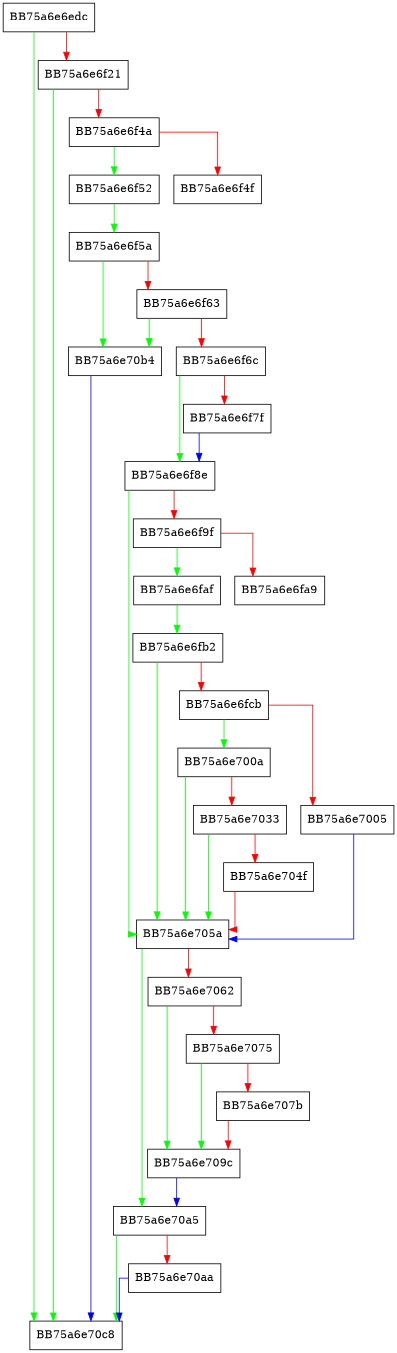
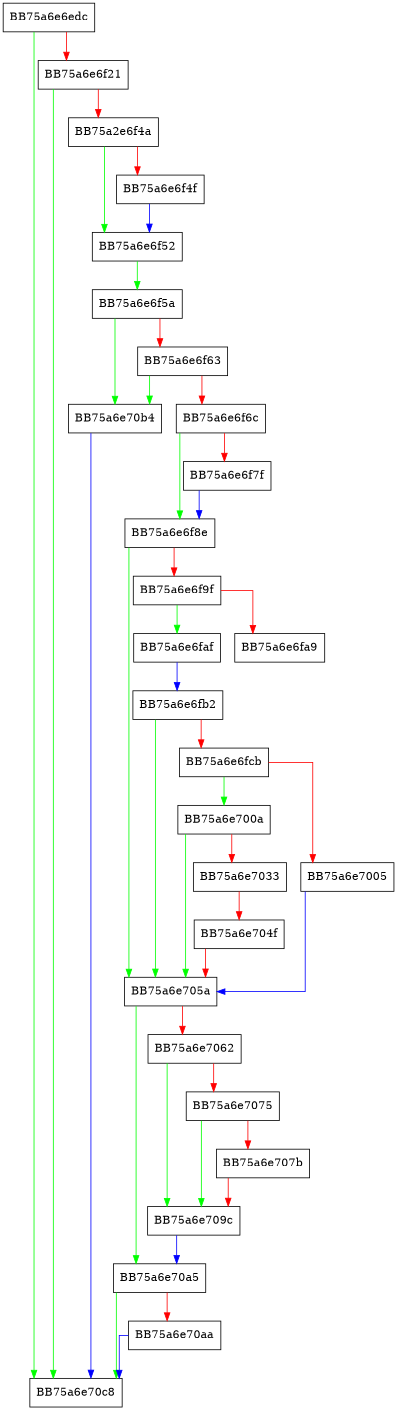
node "BB75a6e6f4a": label "BB75a6e6f4a" -> "BB75a2e6f4a"
edge "BB75a6e6f4f" -> "BB75a6e6f52": added
edge "BB75a6e6faf" -> "BB75a6e6fb2": color green -> blue
edge "BB75a6e7033" -> "BB75a6e705a": removed
